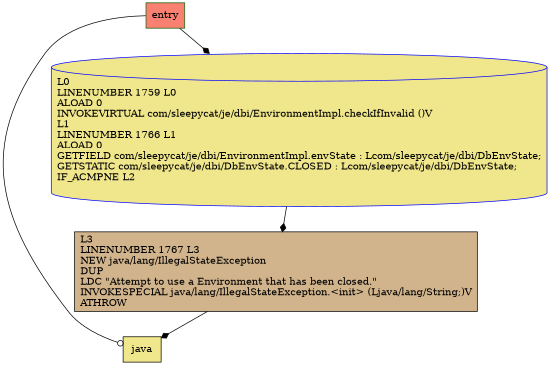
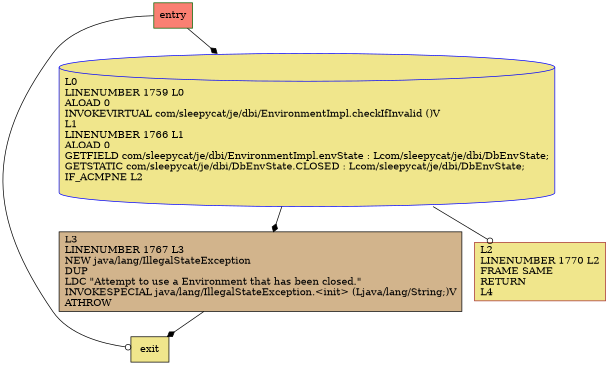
node "L2 LINENUMBER 1770 L2 FRAME SAME RETURN L4": added
node "java": label "java" -> "exit"
